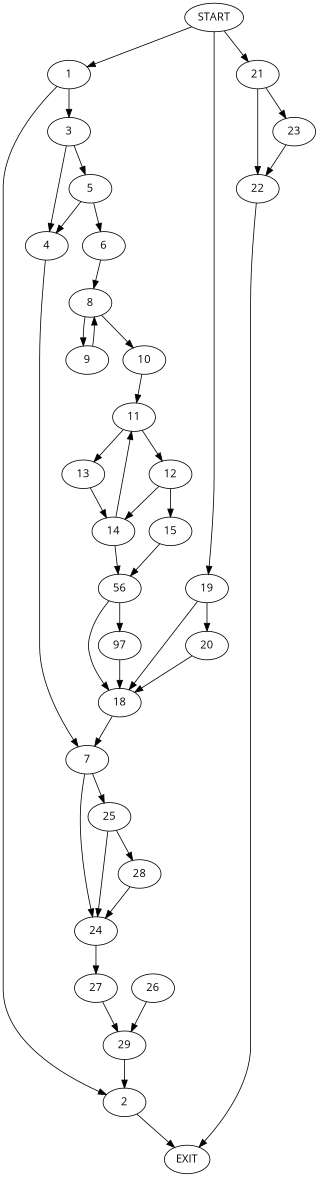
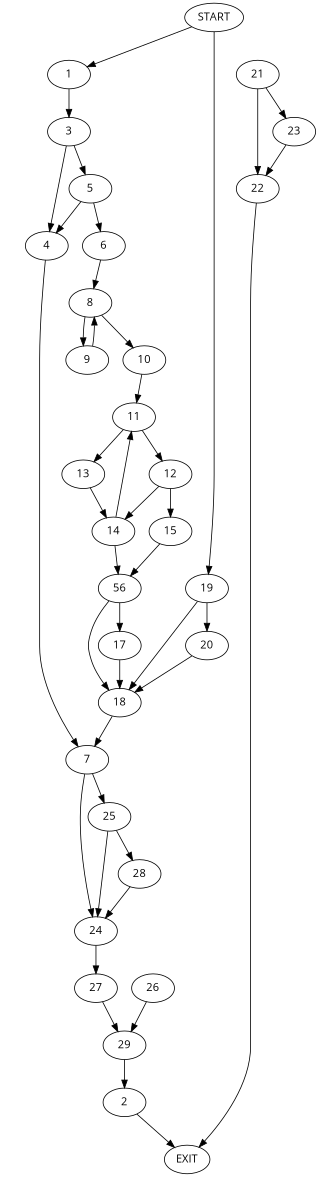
edge "START" -> "21": removed
edge "1" -> "2": removed
node "97": label "97" -> "17"
